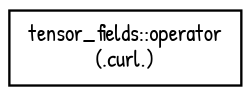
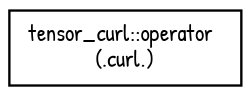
node "tensor_fields::operator (.curl.)": label "tensor_fields::operator (.curl.)" -> "tensor_curl::operator (.curl.)"
